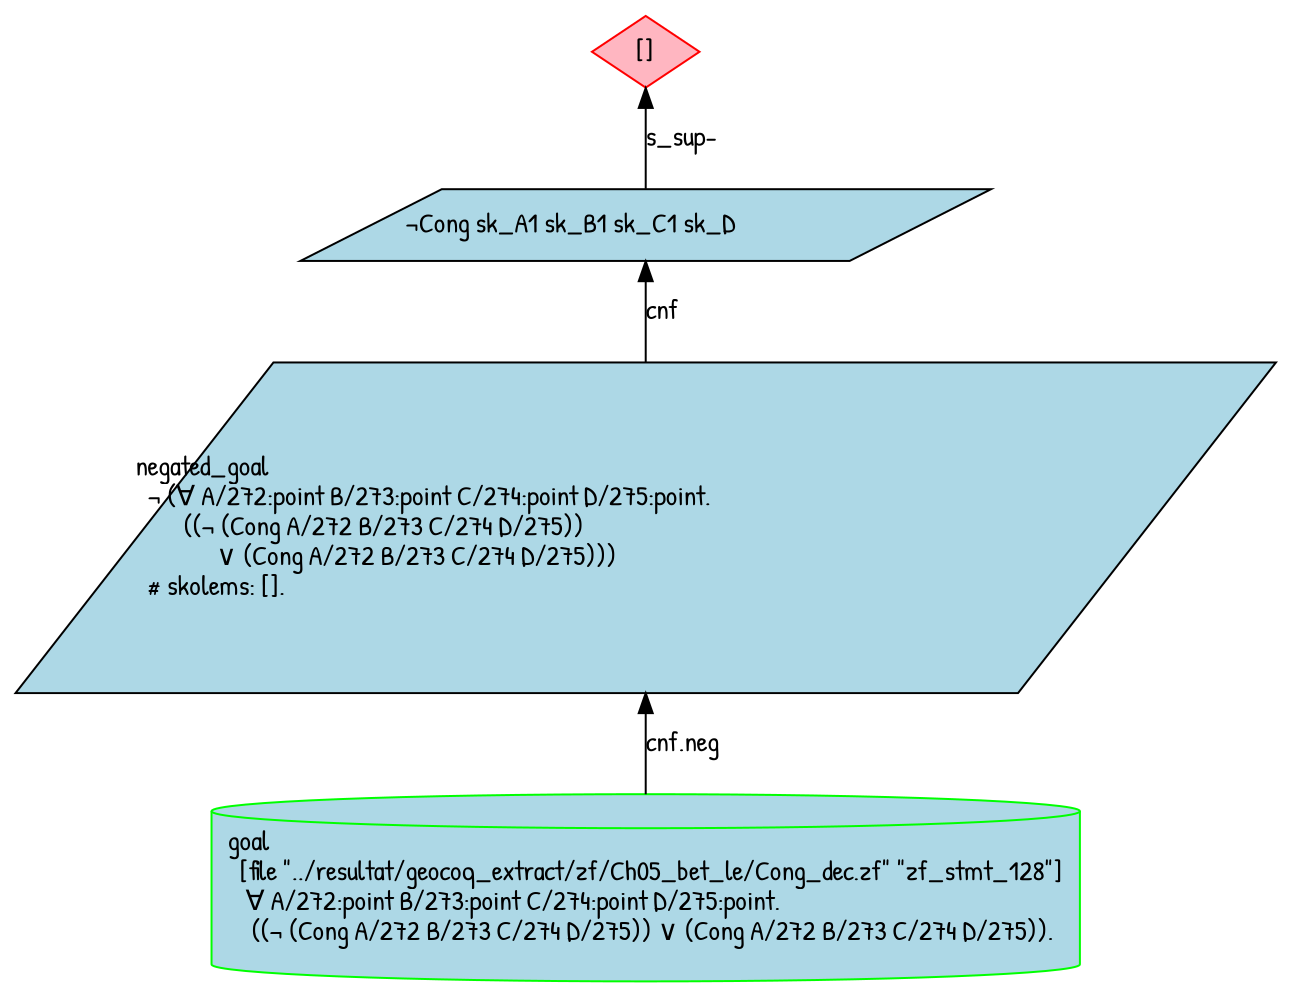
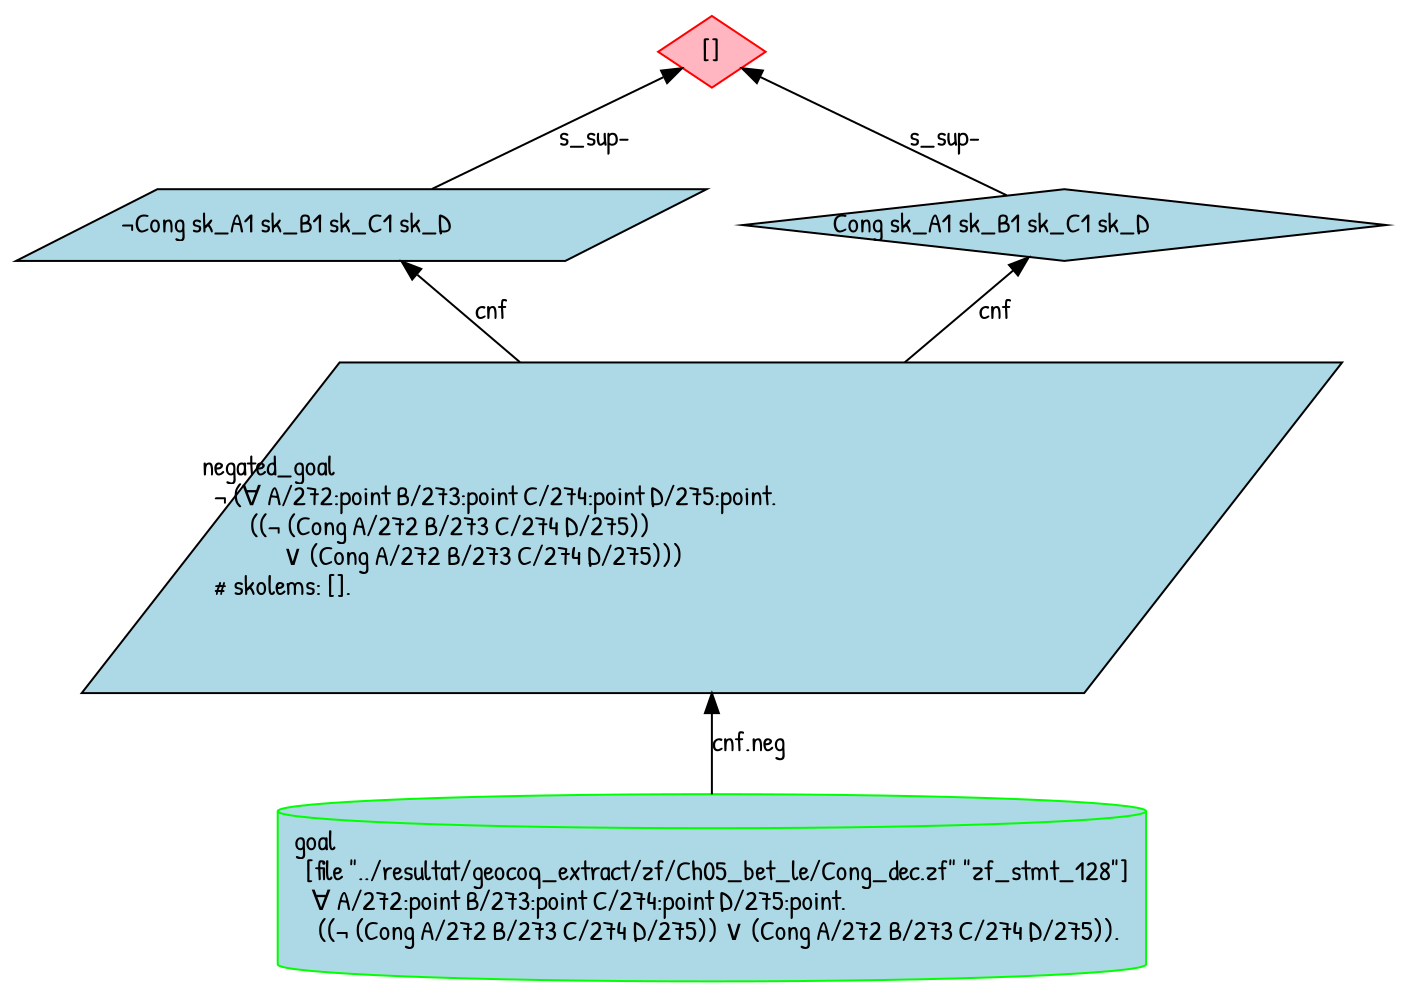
node "Cong sk_A1 sk_B1 sk_C1 sk_D": added
